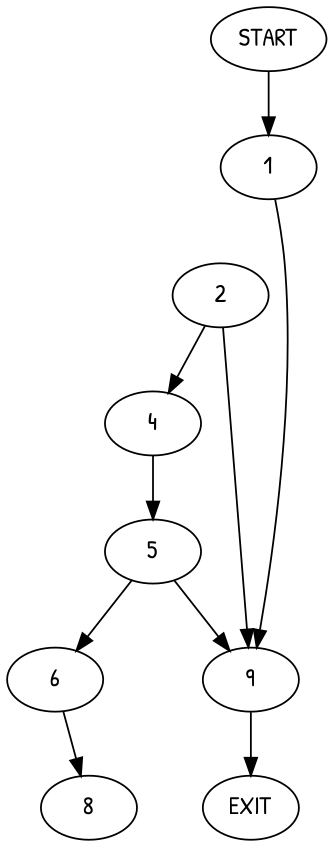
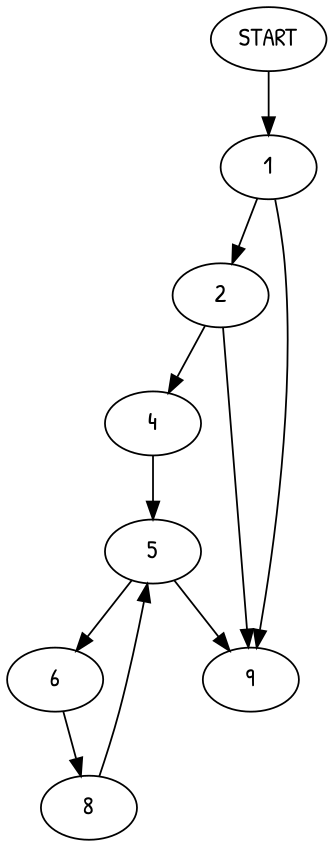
edge "1" -> "2": added
edge "8" -> "5": added
node "EXIT": removed
